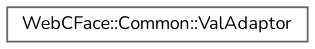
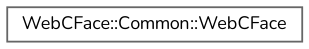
node "WebCFace::Common::ValAdaptor": label "WebCFace::Common::ValAdaptor" -> "WebCFace::Common::WebCFace"
